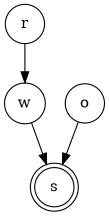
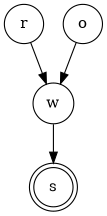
edge "o" -> "s": now "o" -> "w"
